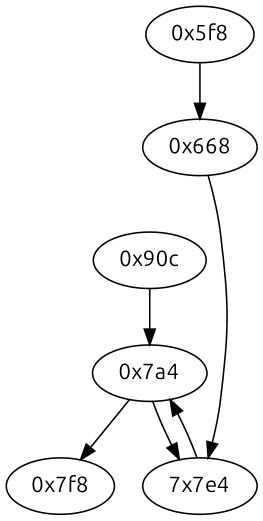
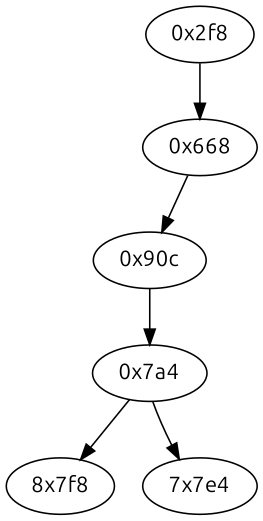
node "0x5f8": label "0x5f8" -> "0x2f8"
edge "0x668" -> "7x7e4": now "0x668" -> "0x90c"
edge "7x7e4" -> "0x7a4": removed
node "0x7f8": label "0x7f8" -> "8x7f8"
